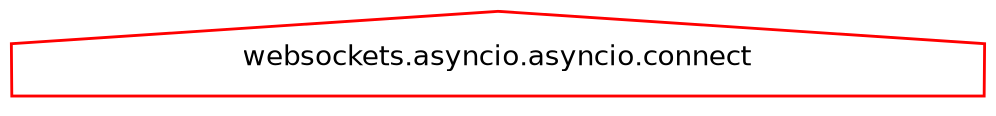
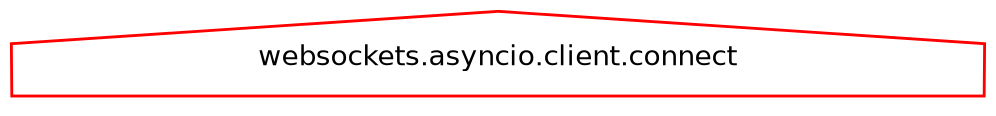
node "websockets.asyncio.asyncio.connect": label "websockets.asyncio.asyncio.connect" -> "websockets.asyncio.client.connect"
